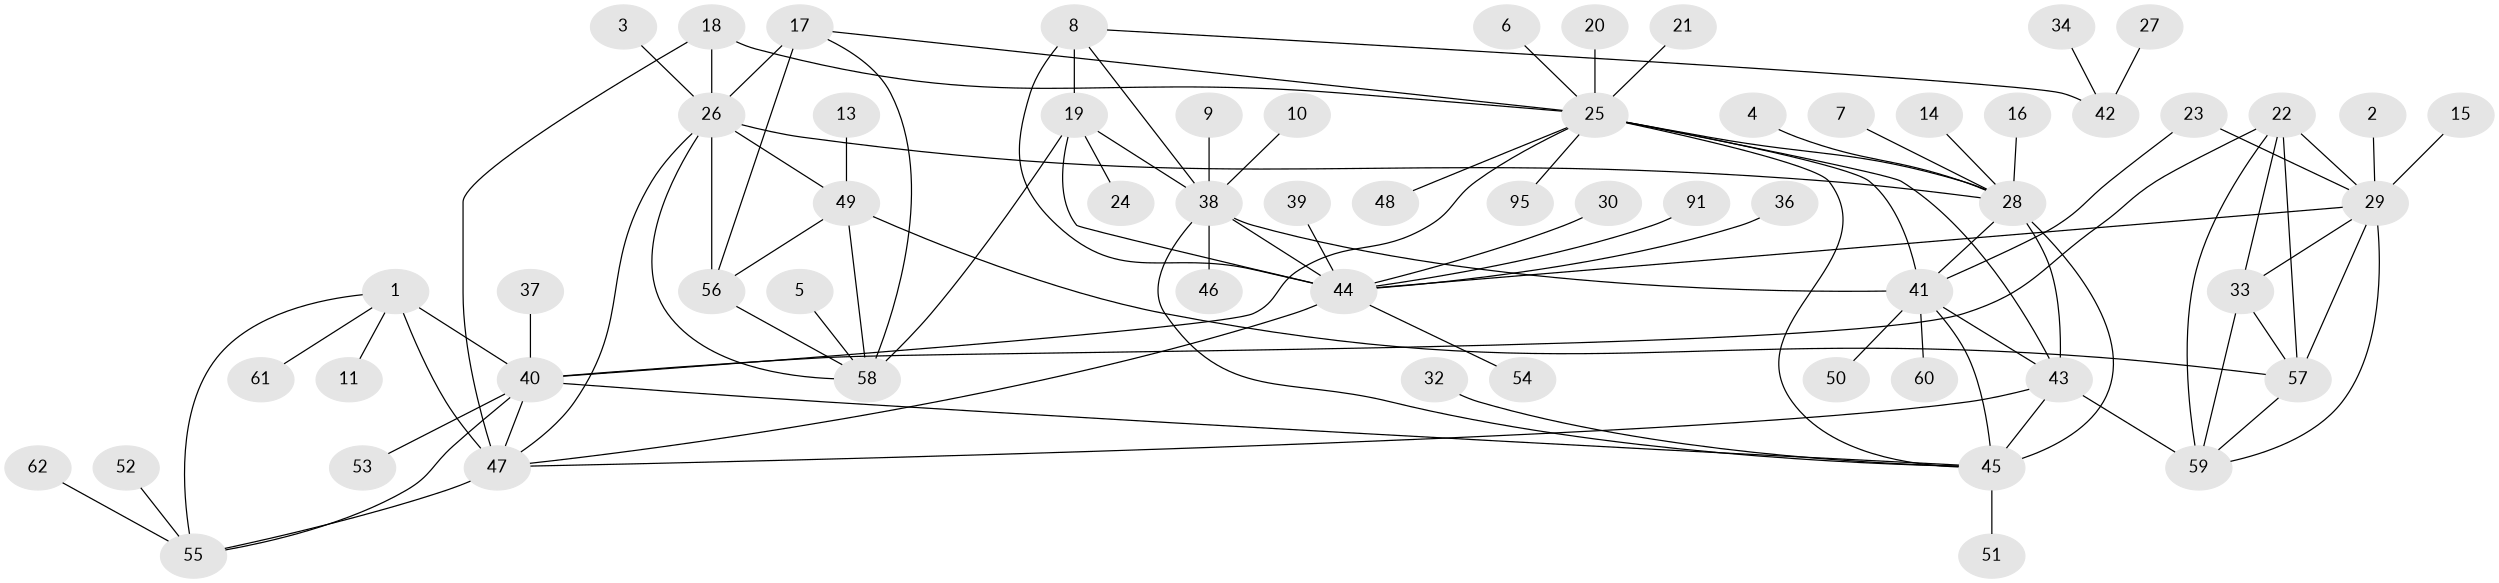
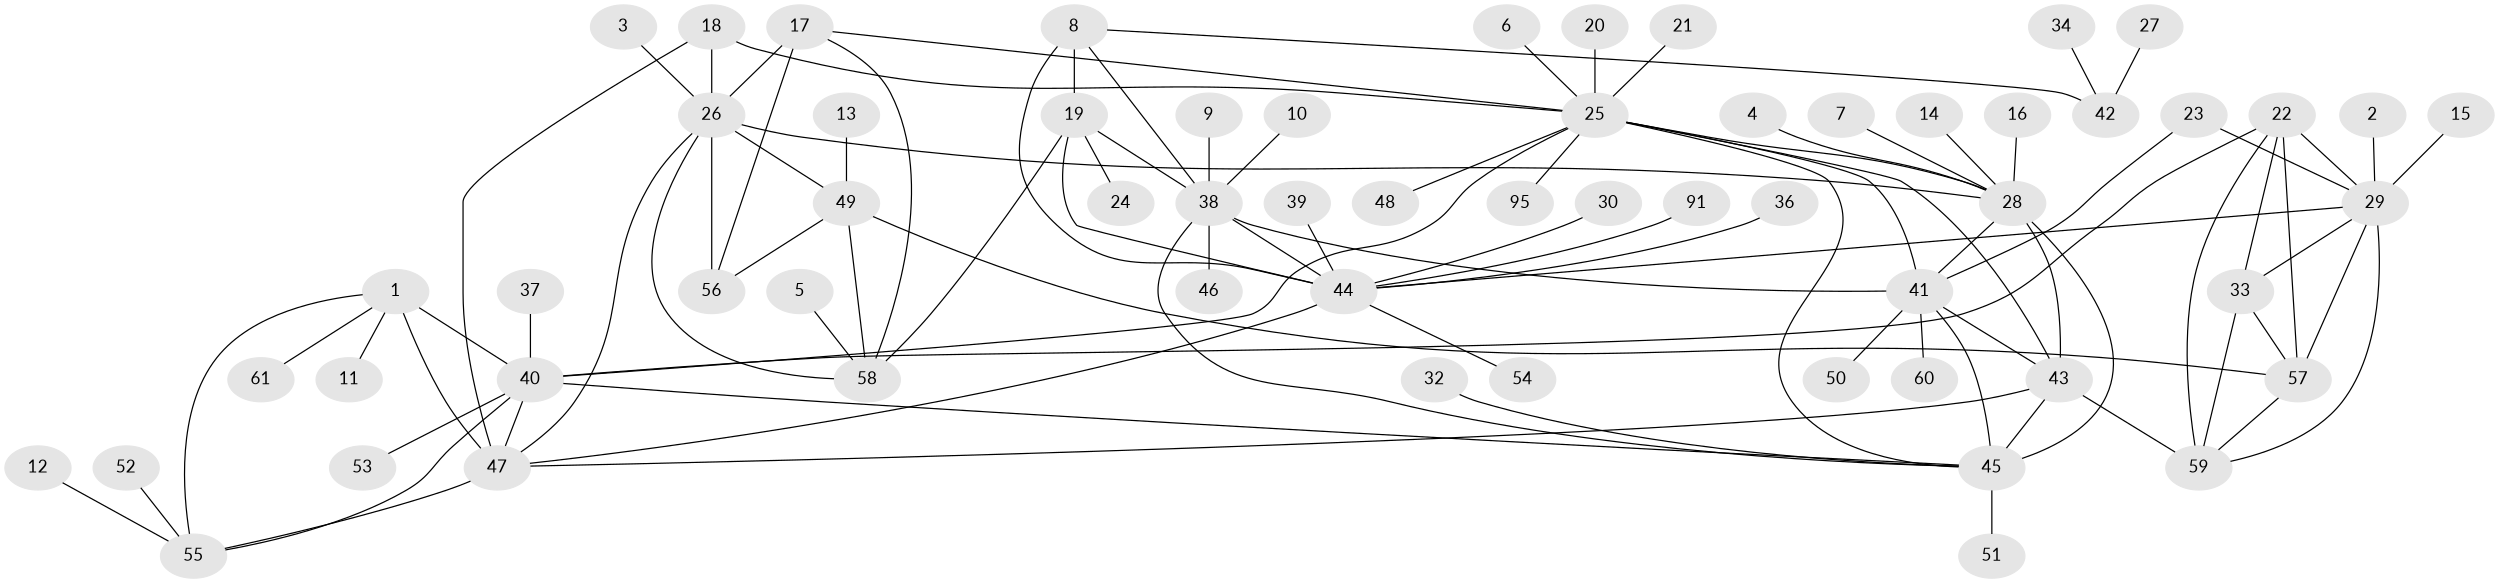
edge "56" -- "58": removed
node "62": label "62" -> "12"
